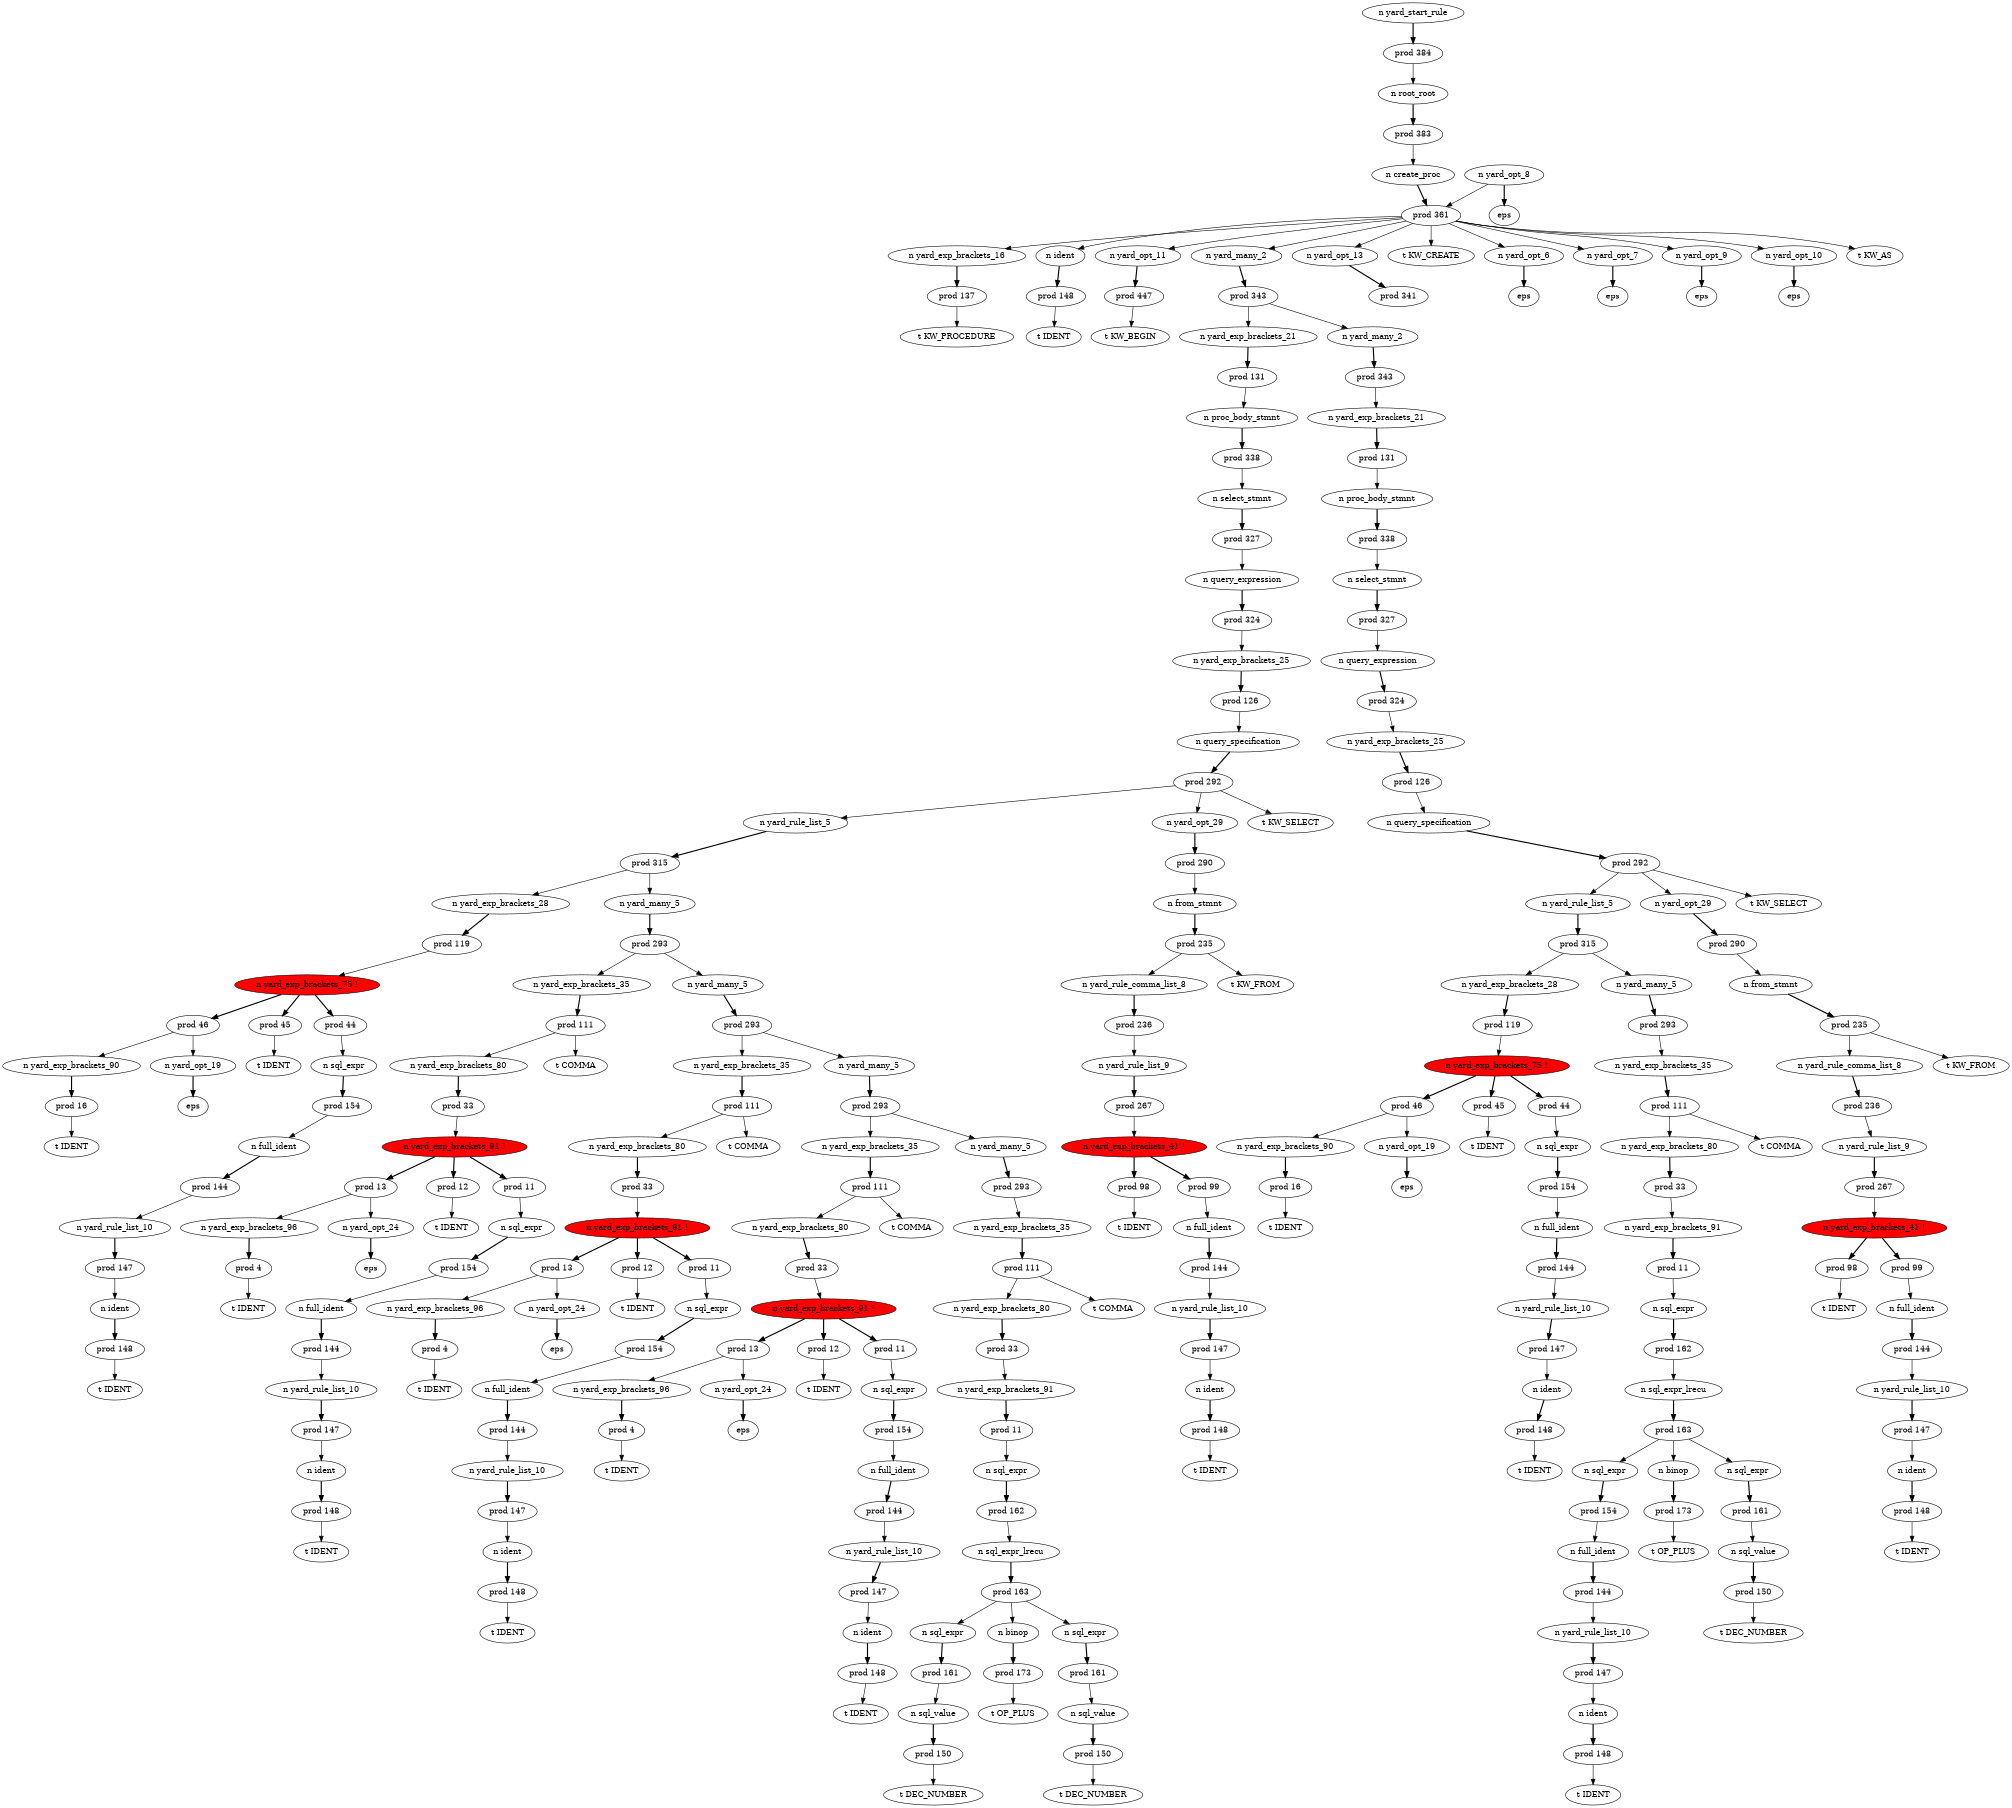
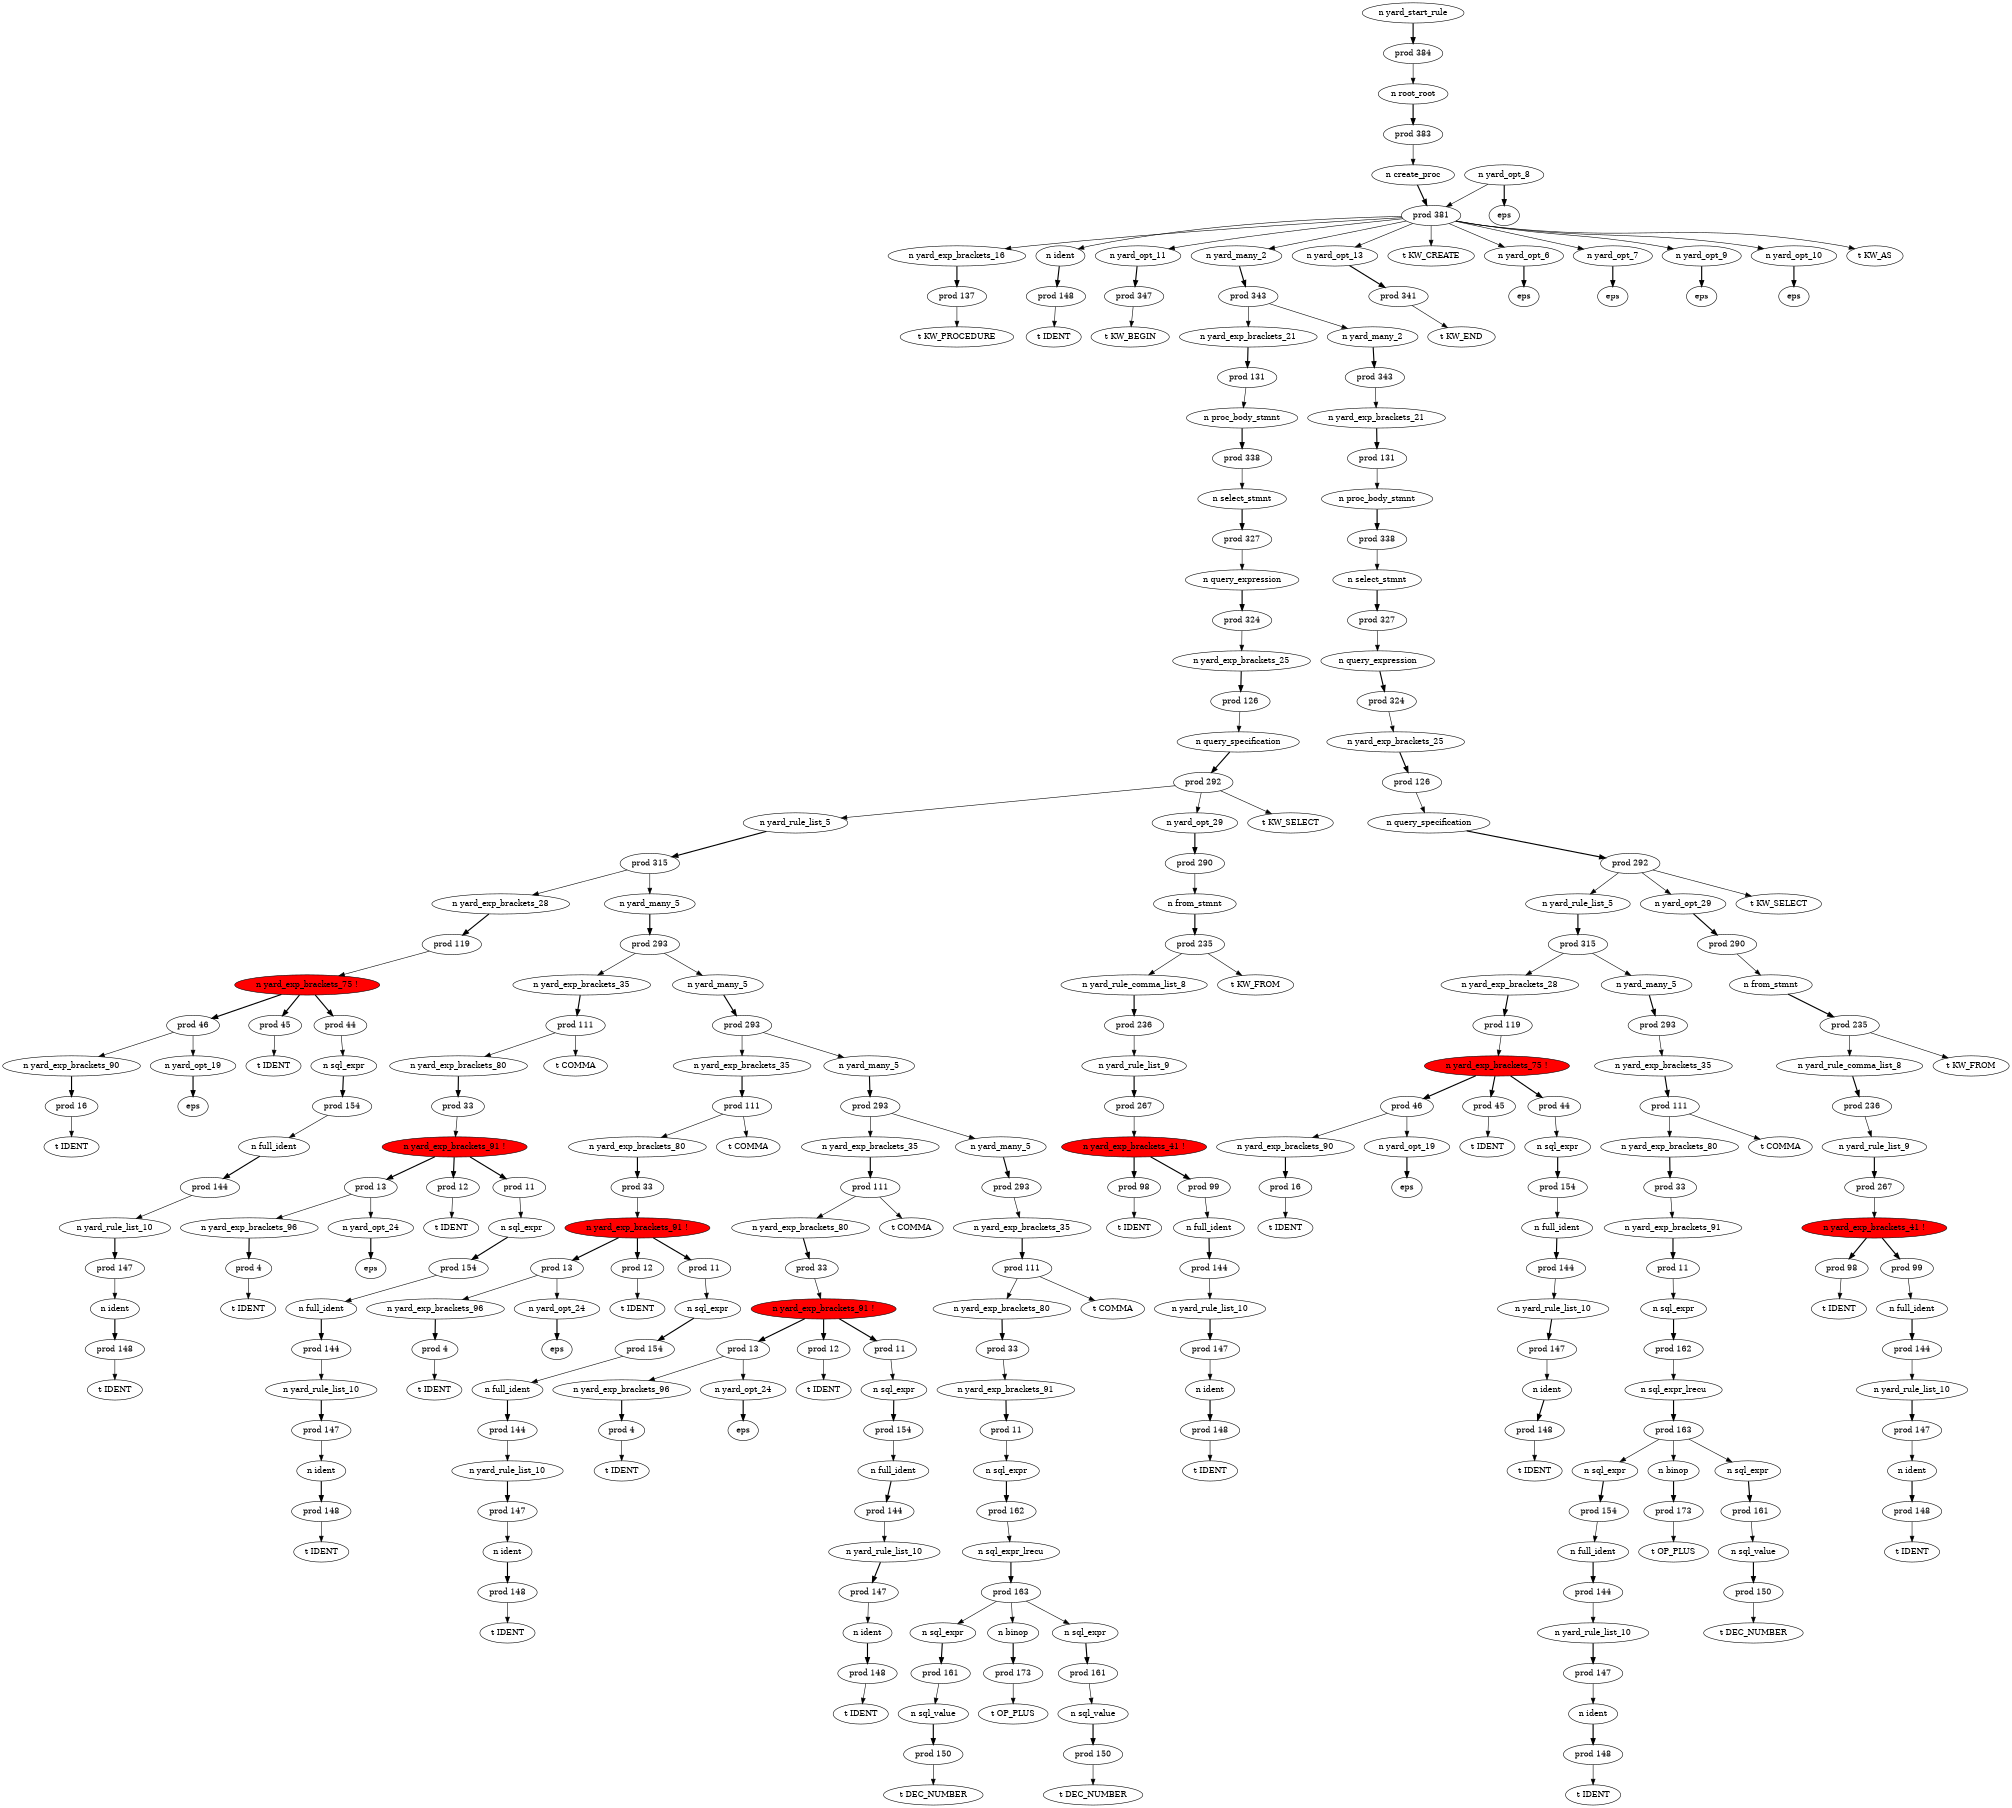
node "prod 361": label "prod 361" -> "prod 381"
node "prod 447": label "prod 447" -> "prod 347"
node "t KW_END": added
